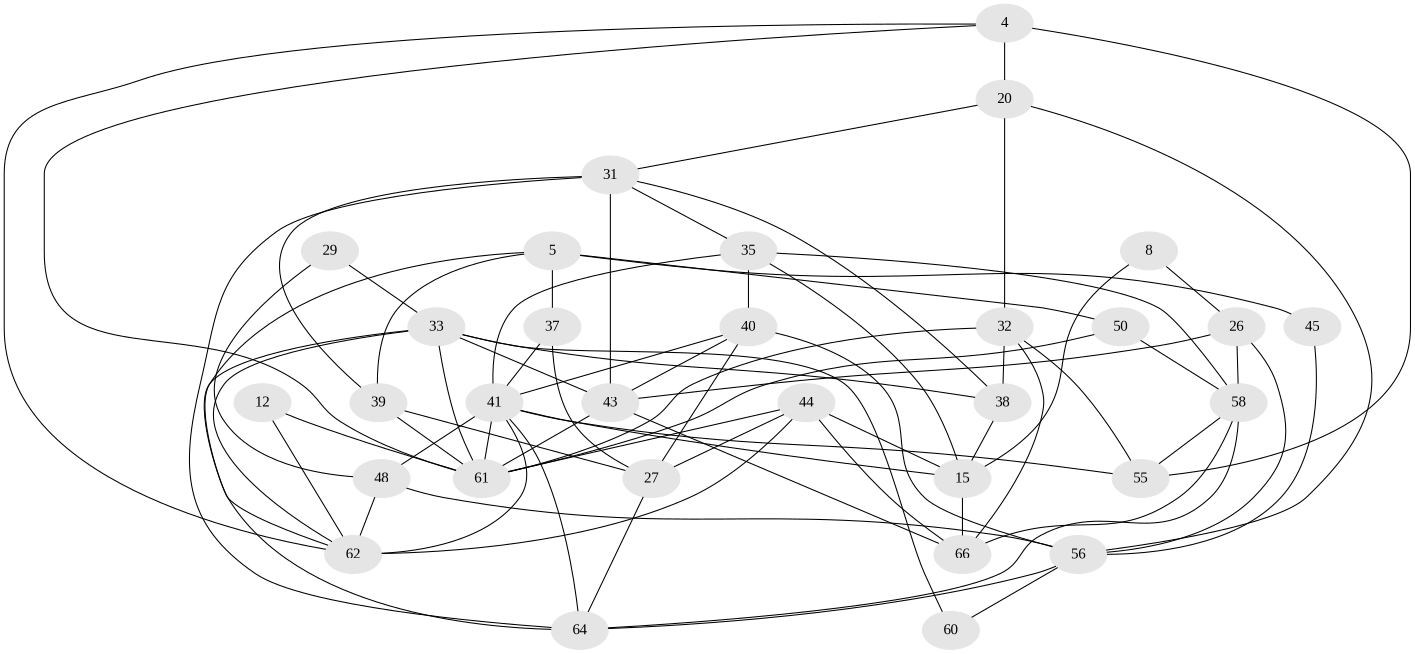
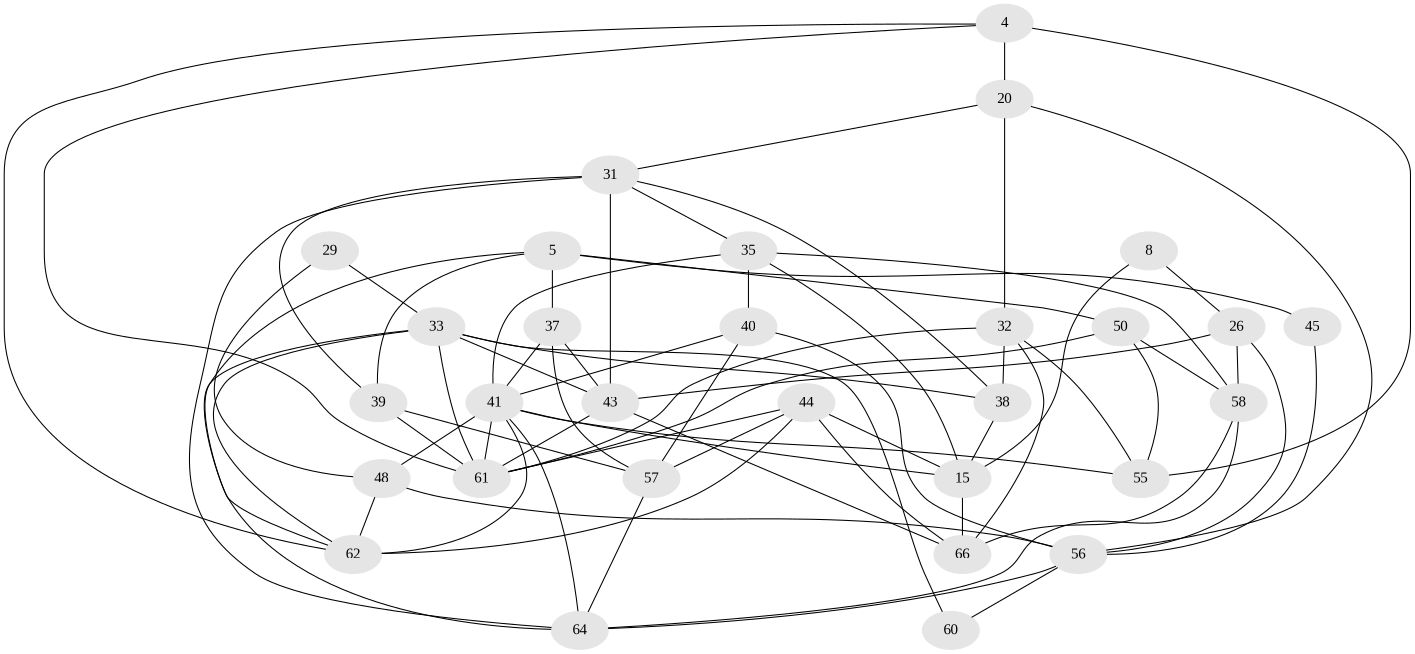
edge "40" -- "43": now "37" -- "43"
node "12": removed
edge "58" -- "55": now "50" -- "55"
node "27": label "27" -> "57"
